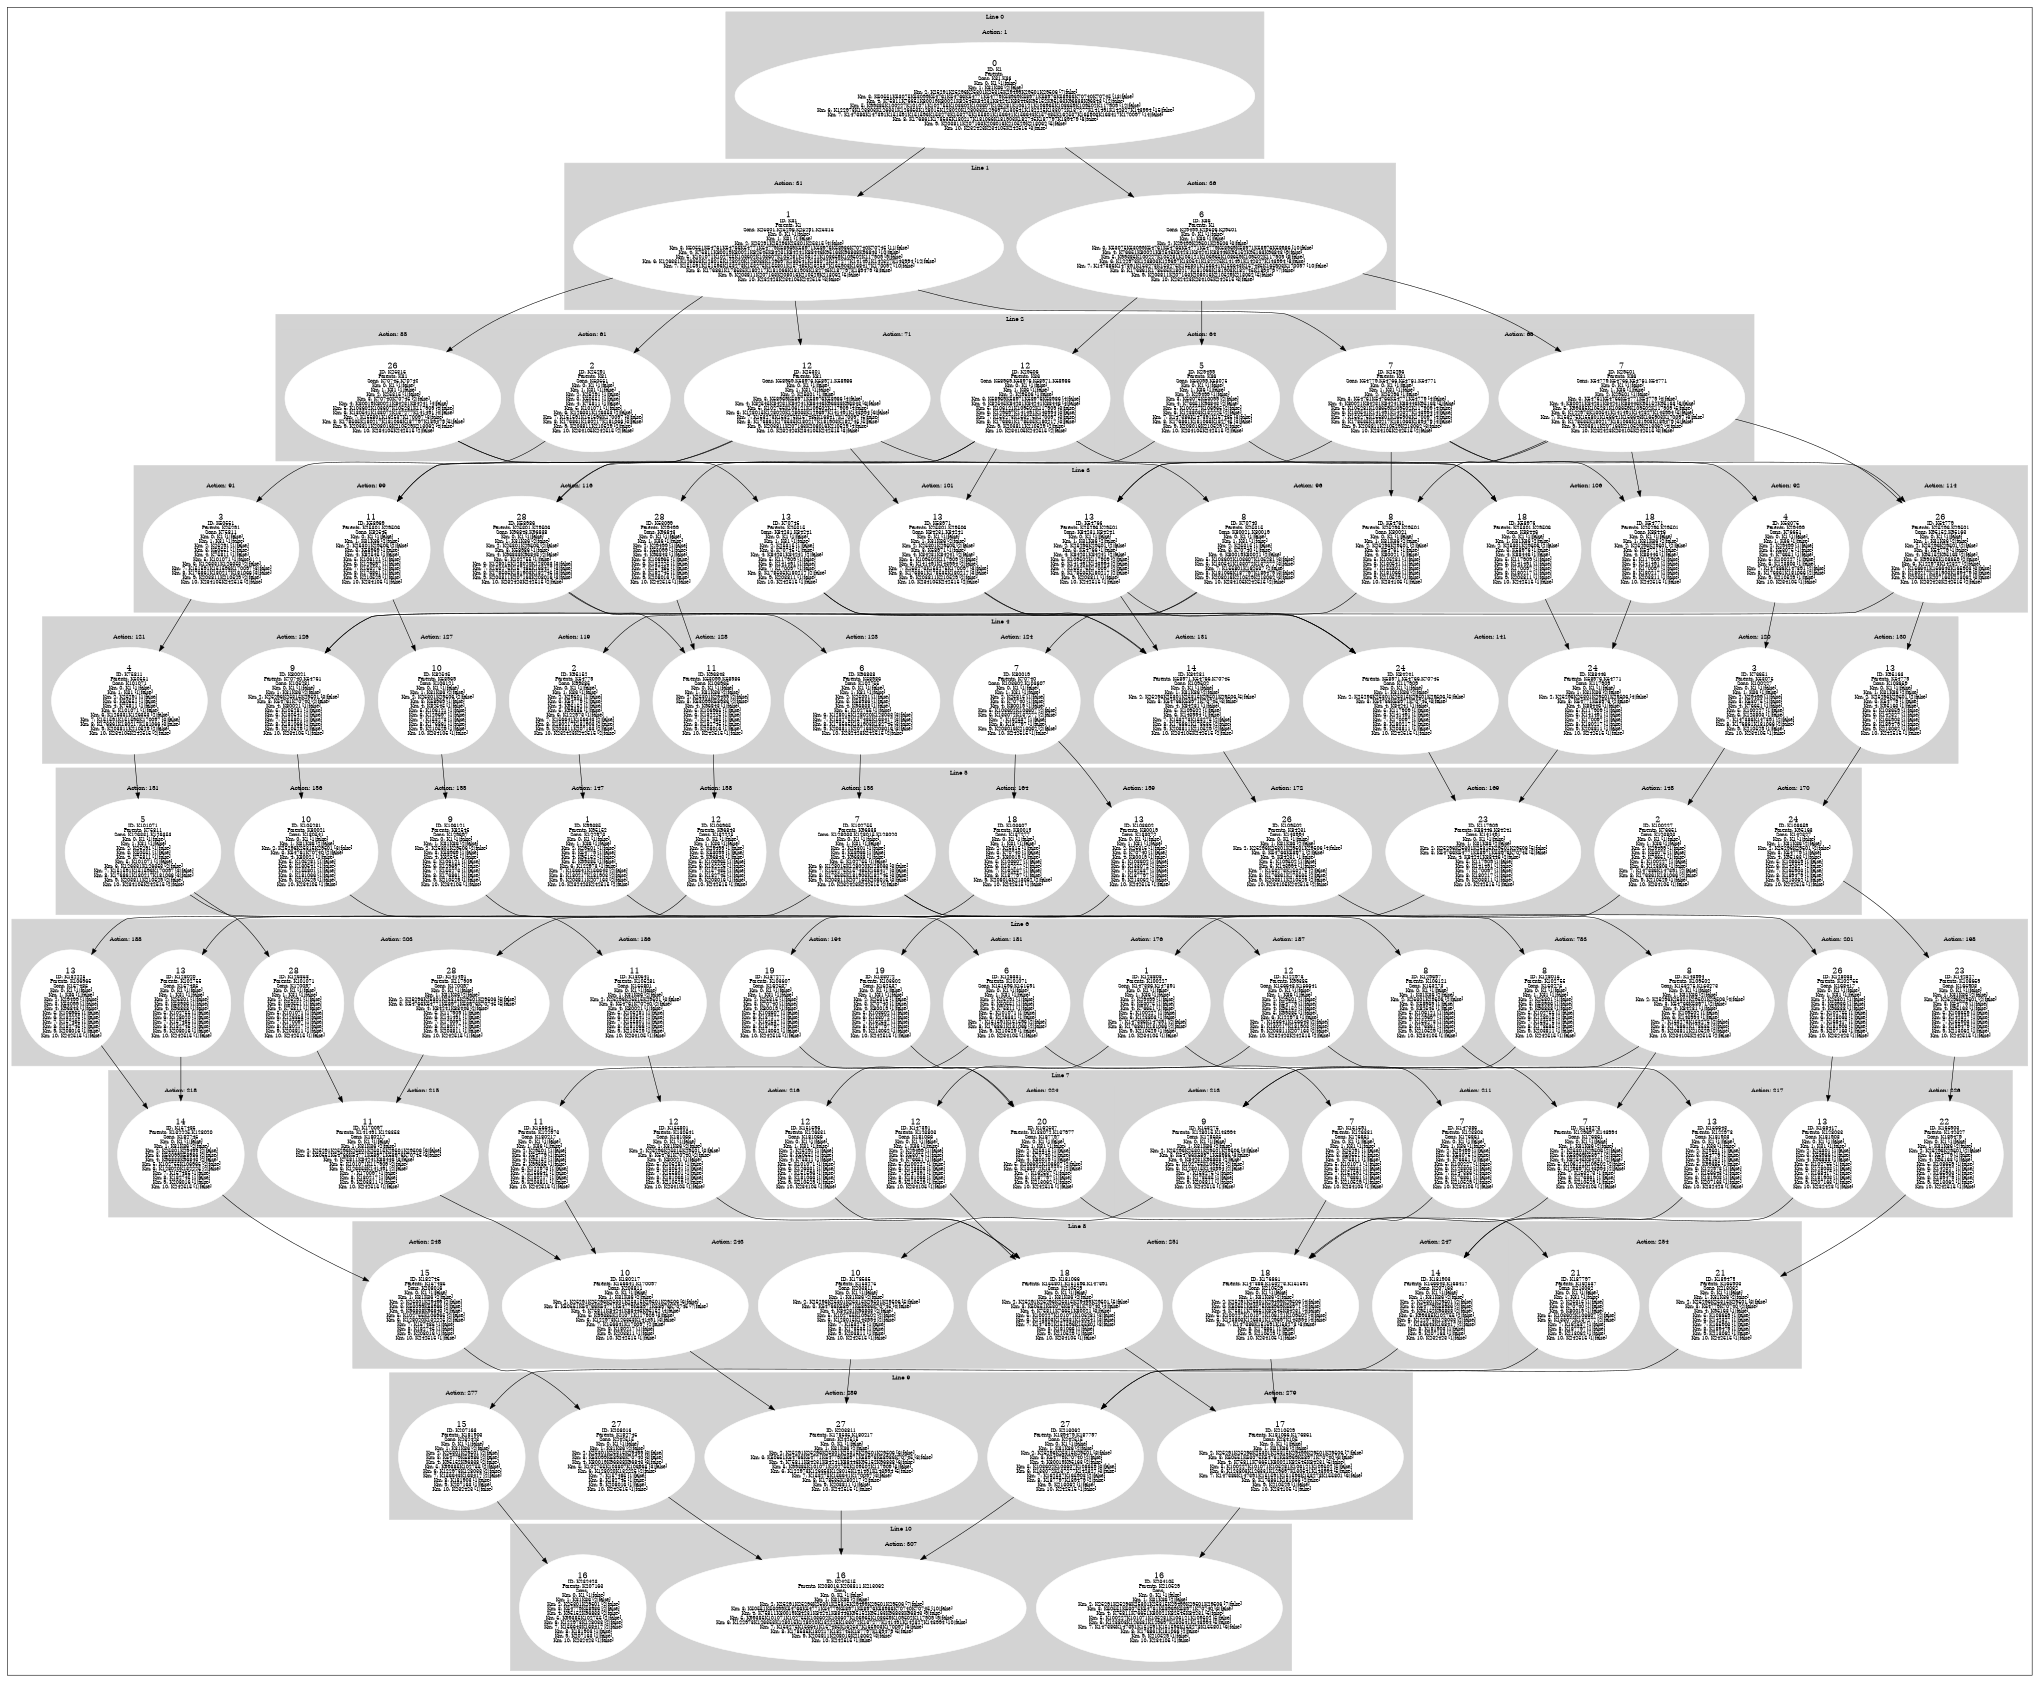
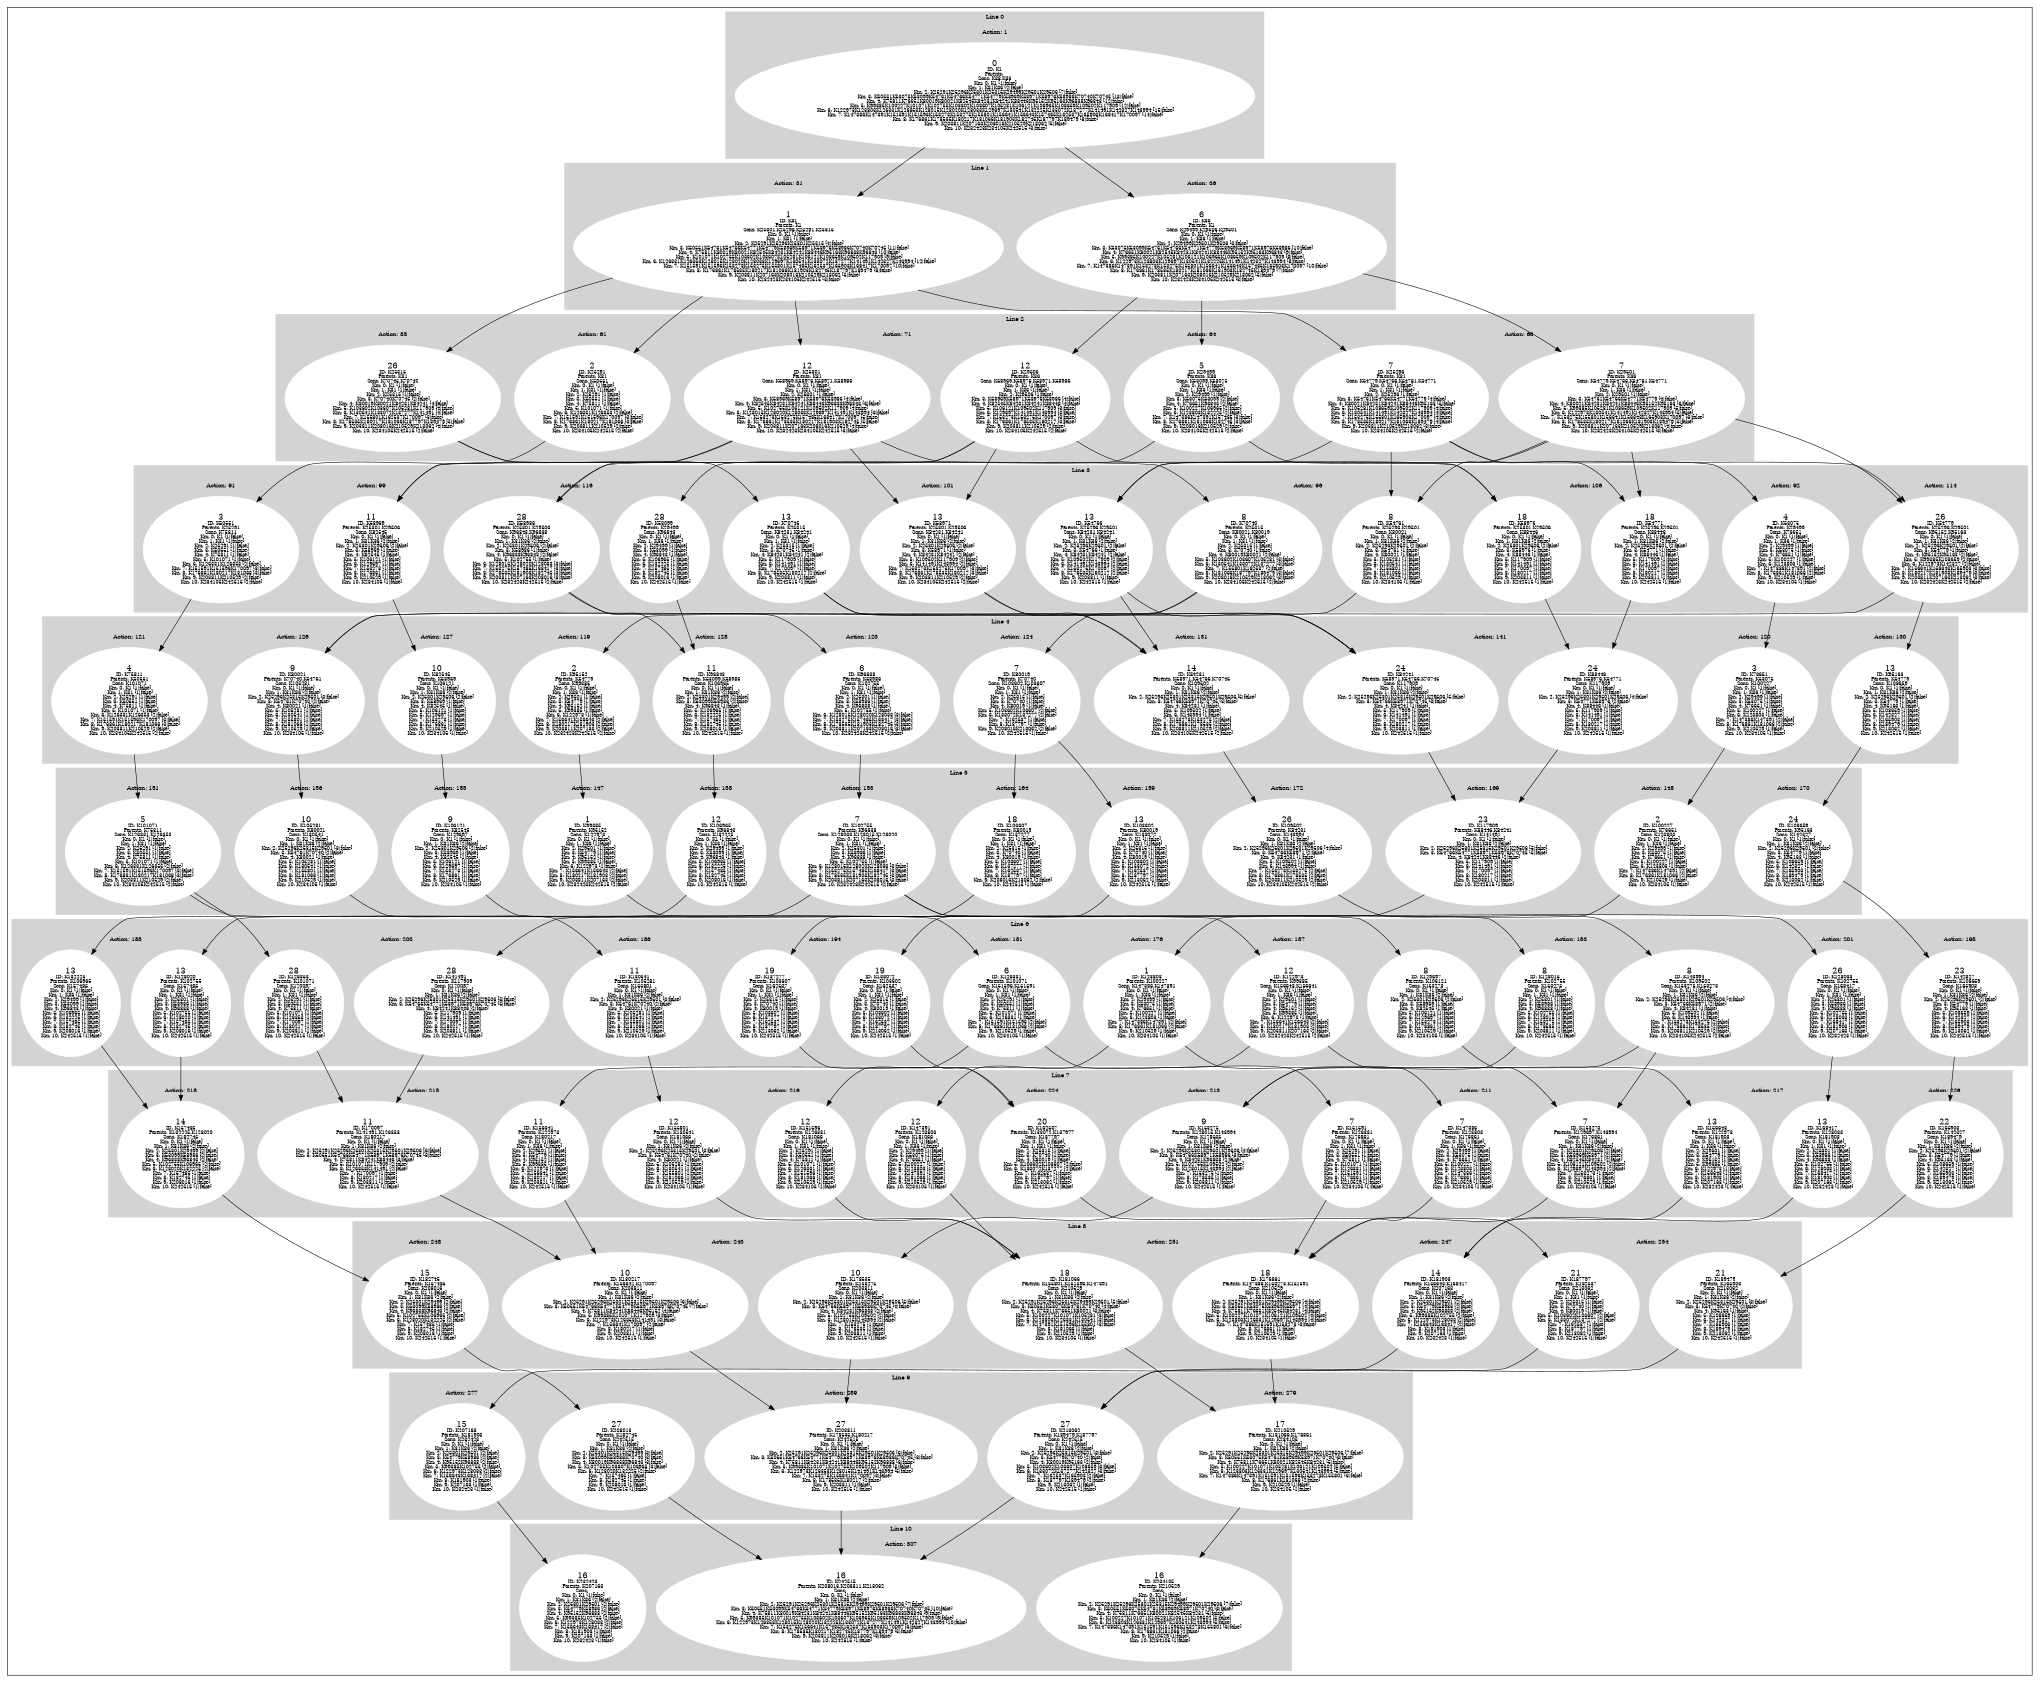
node "0": text "Sons: K31,K36" -> "Sons: K38,K36"
cluster "Action: 783": label "Action: 783" -> "Action: 183"
